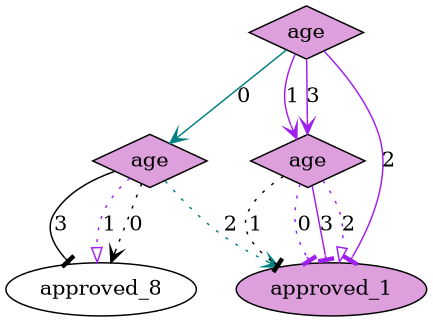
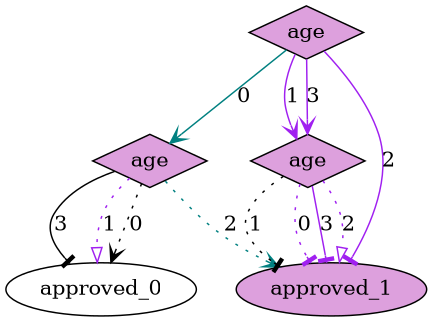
node "approved_8": label "approved_8" -> "approved_0"
